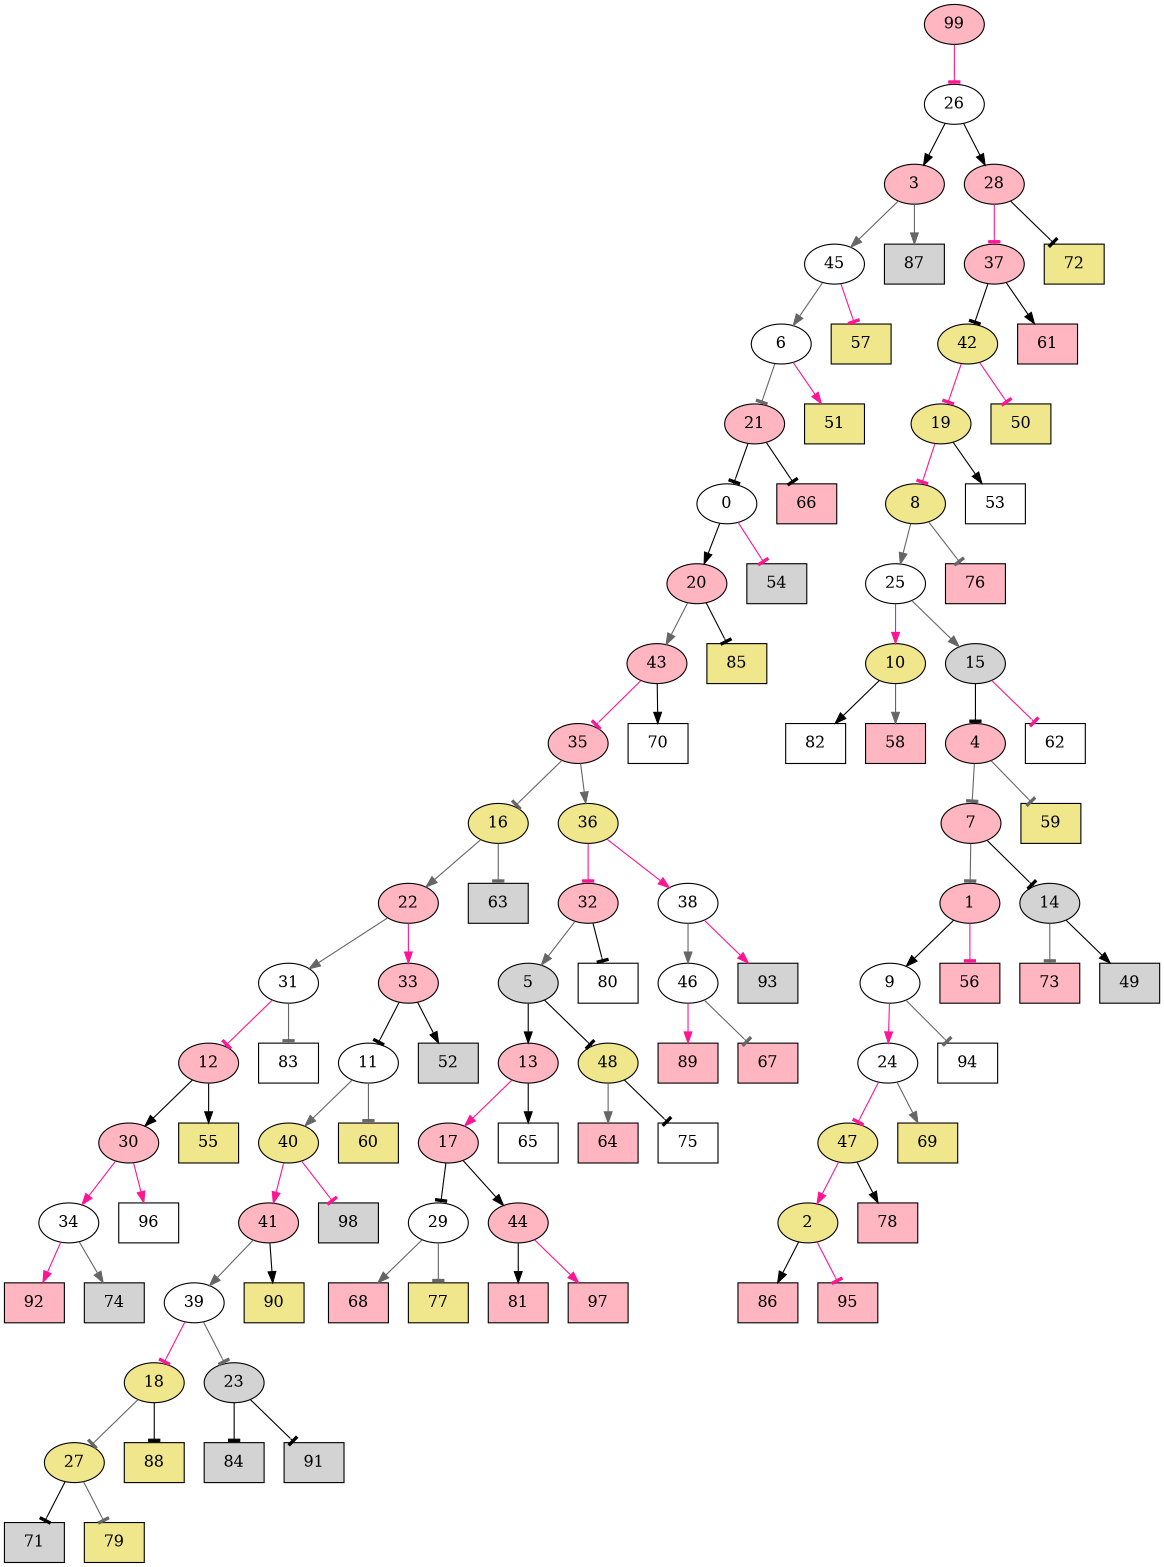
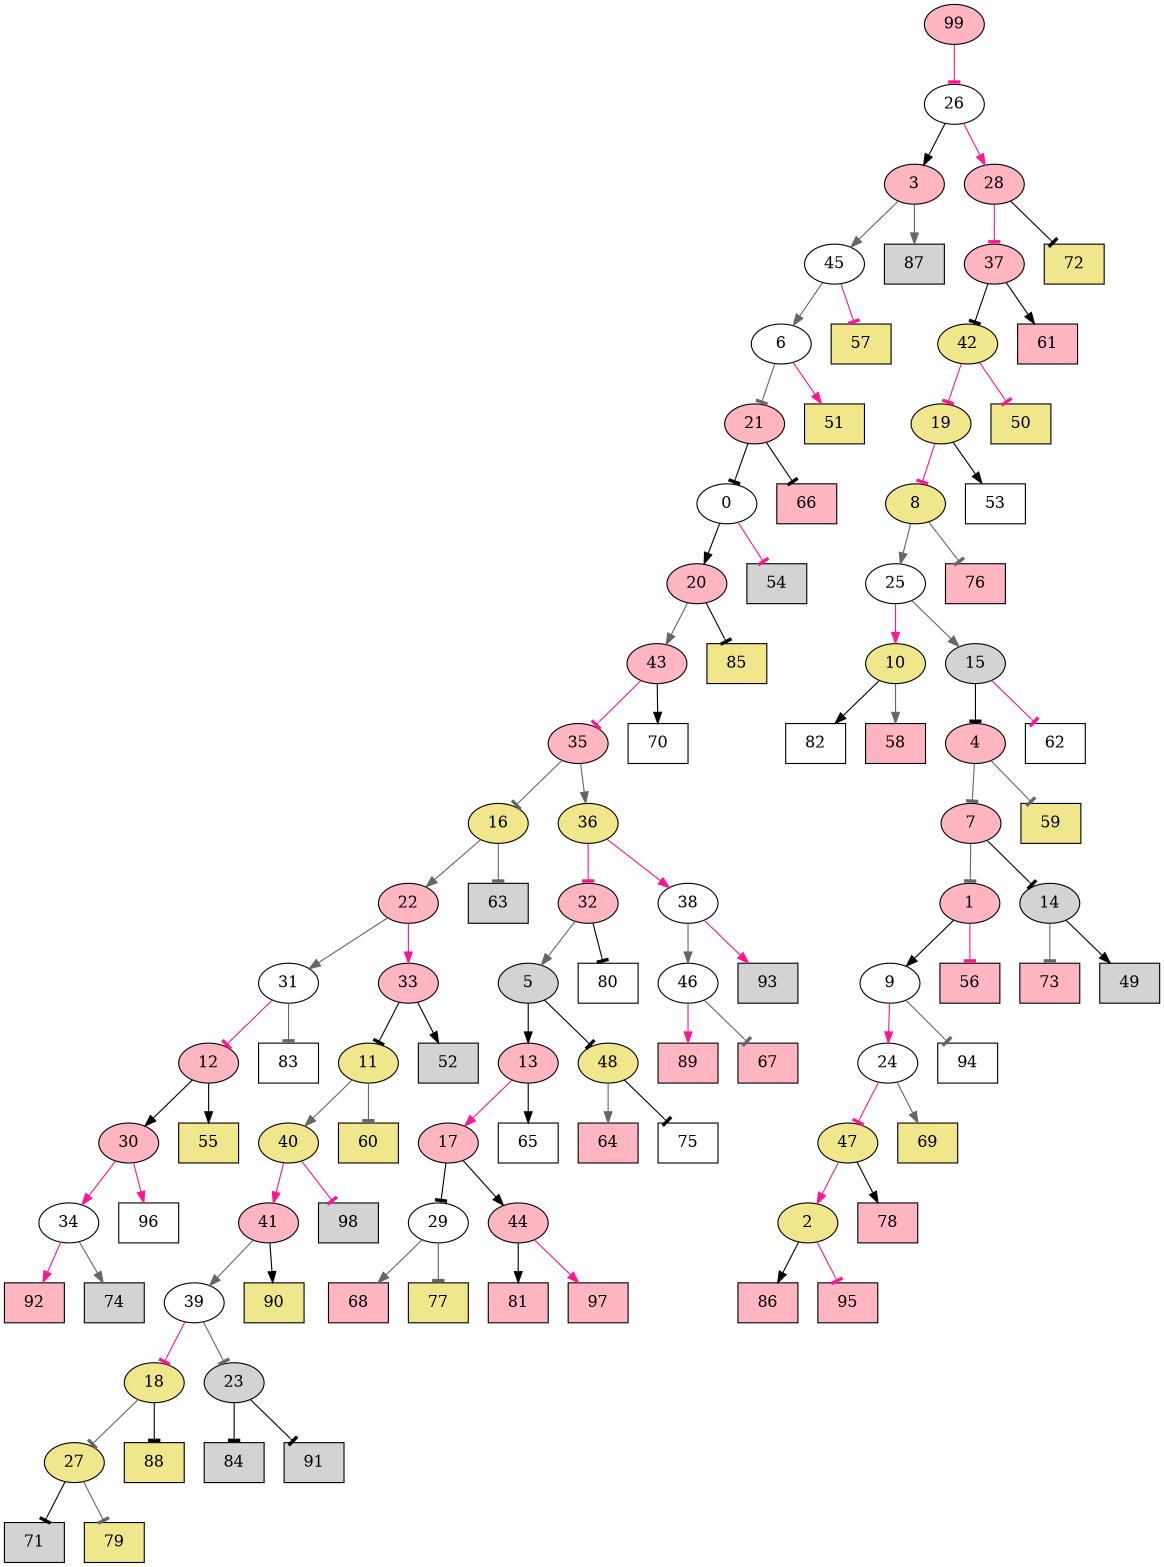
edge "26" -> "28": color black -> deeppink
node "11": fillcolor white -> khaki
